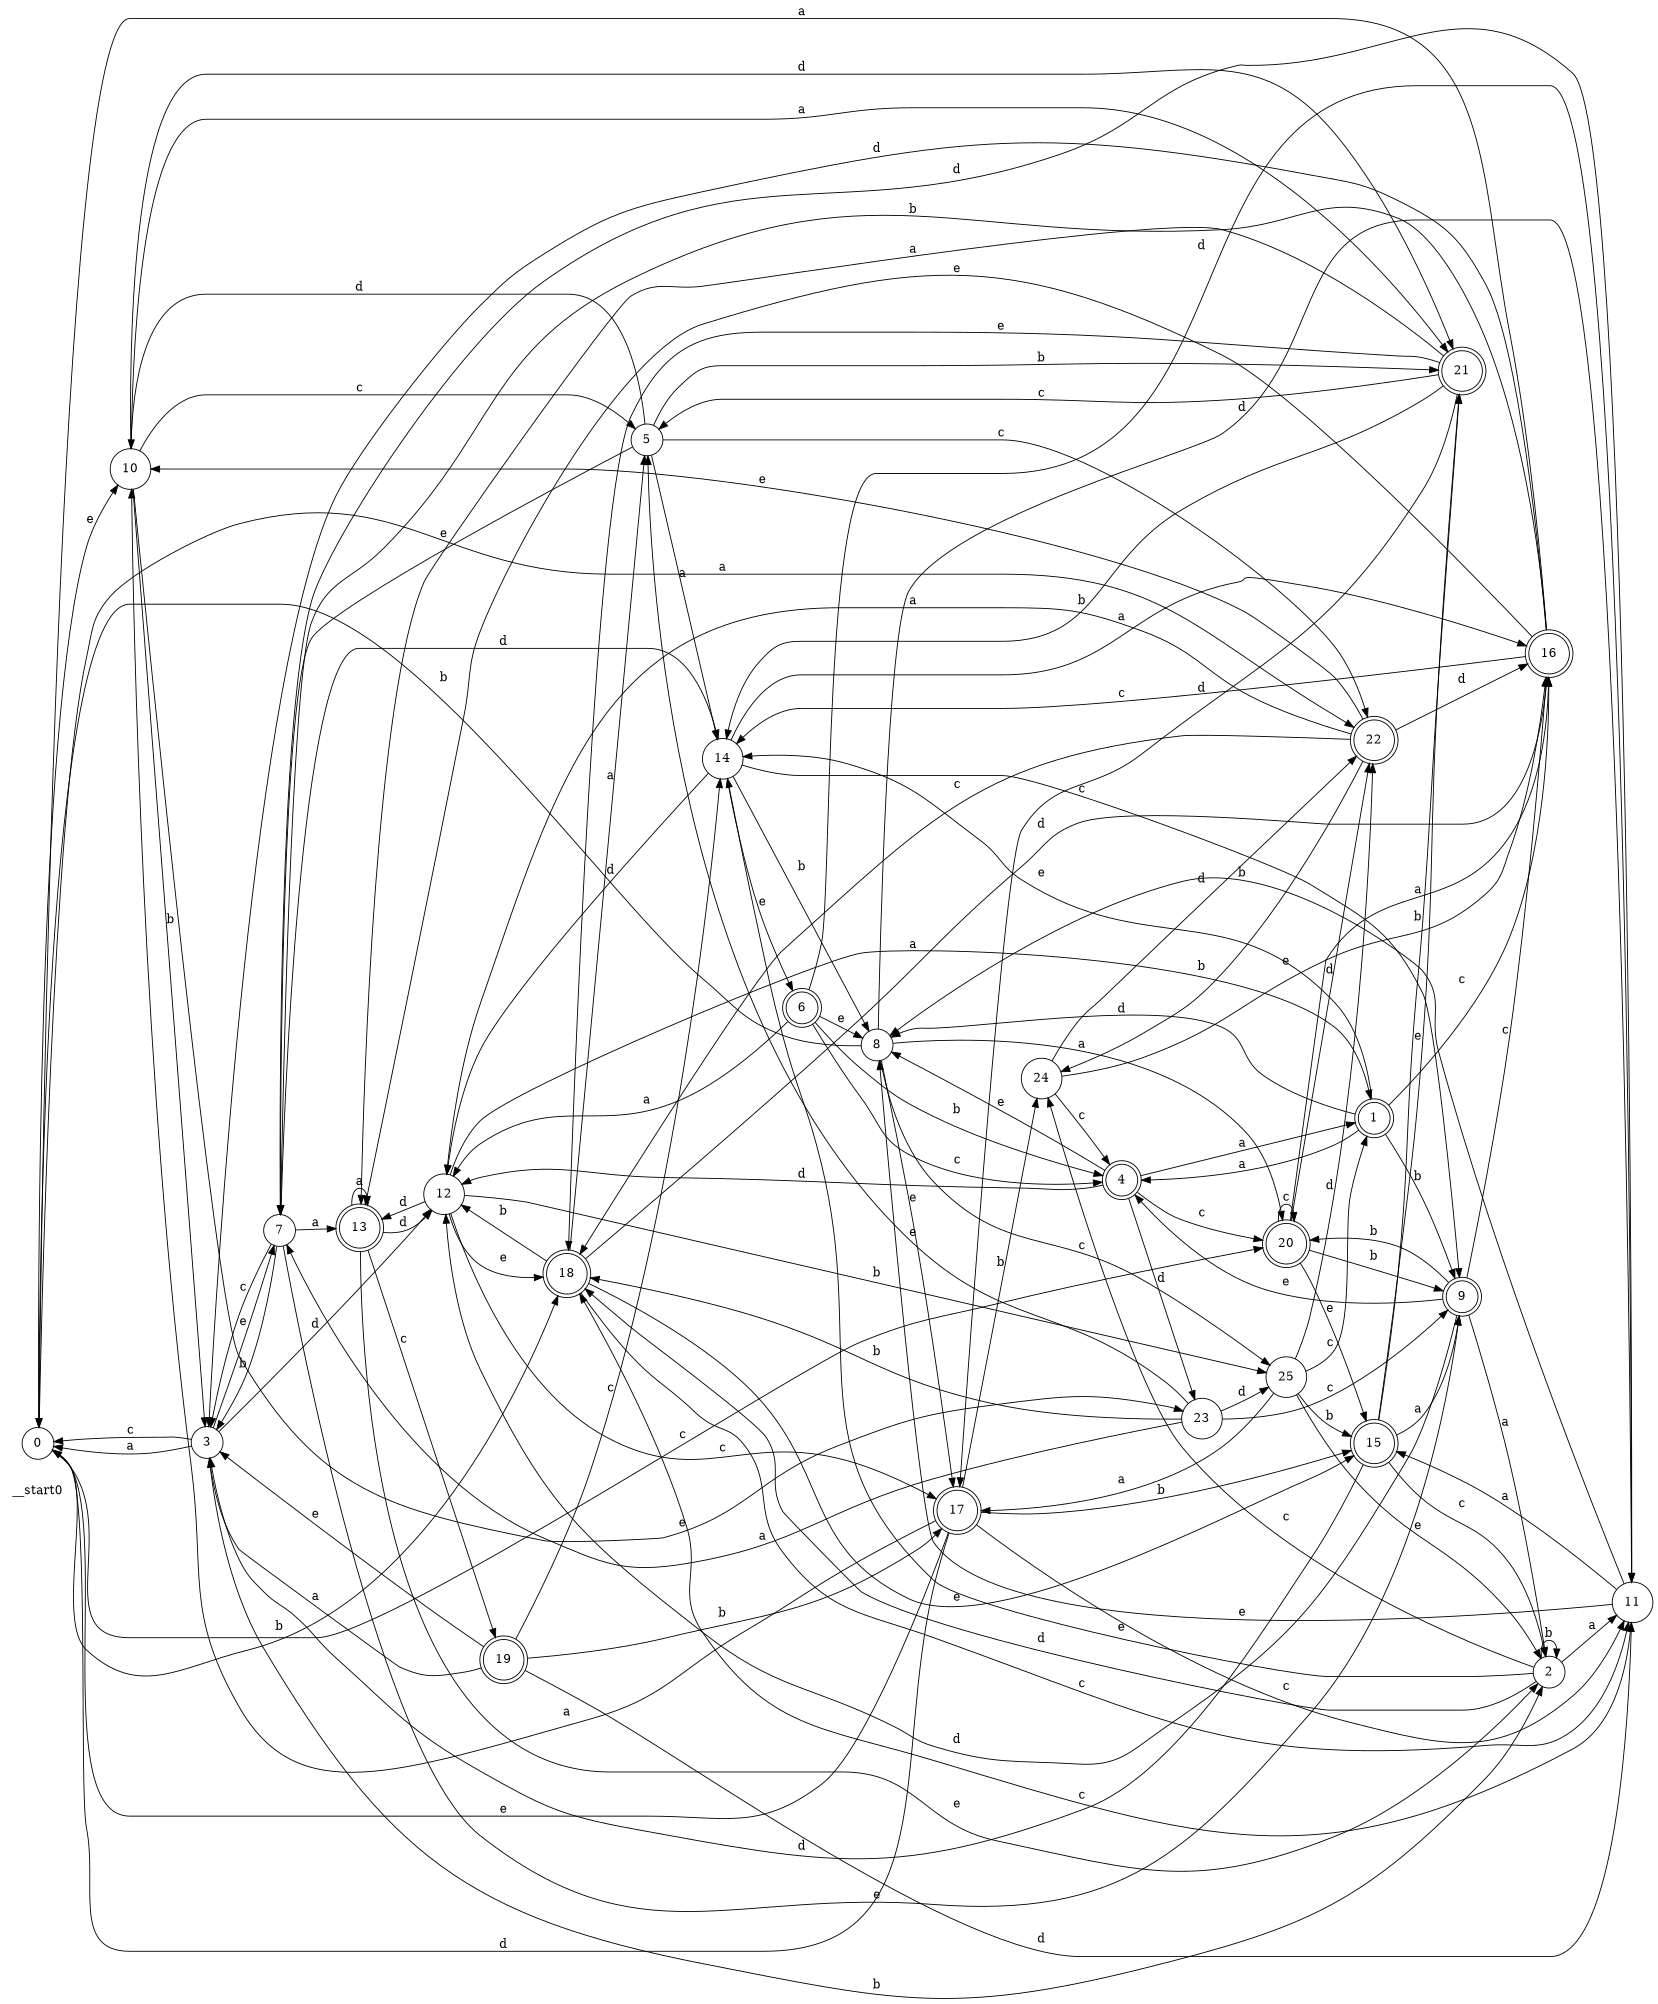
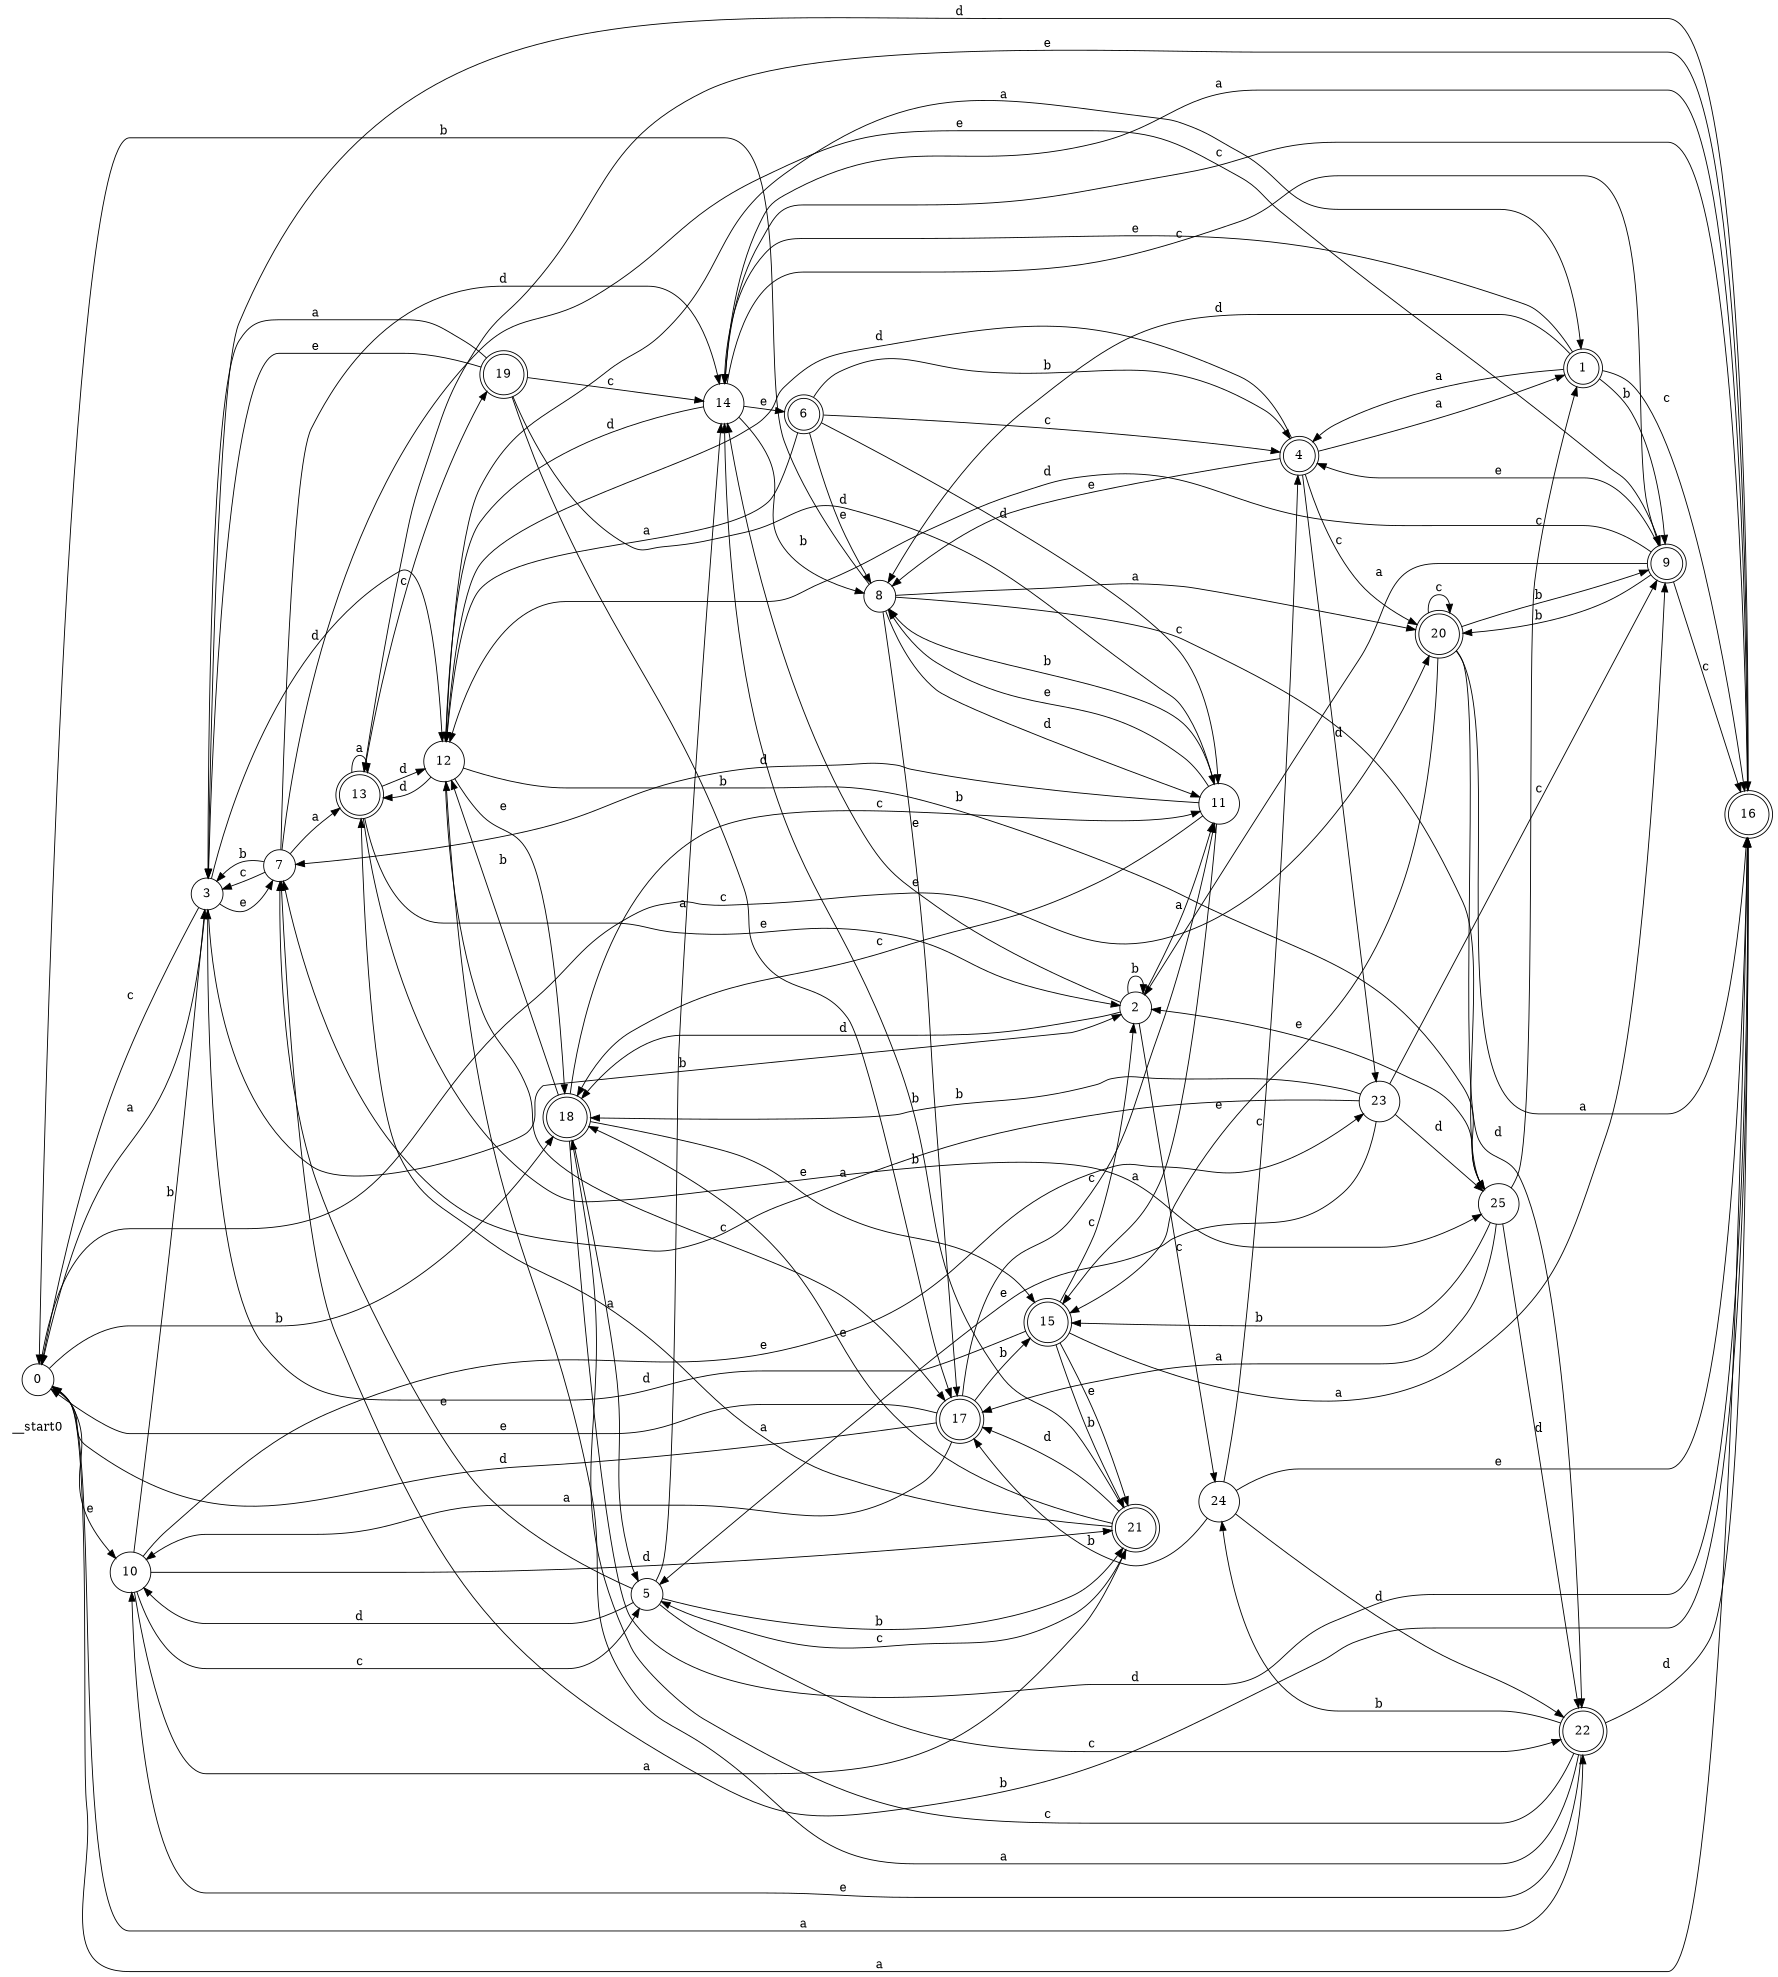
edge "13" -> "25": added, label "b"
edge "17" -> "24": reversed
